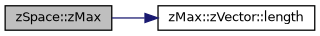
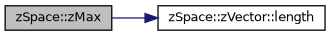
node "zMax::zVector::length": label "zMax::zVector::length" -> "zSpace::zVector::length"
